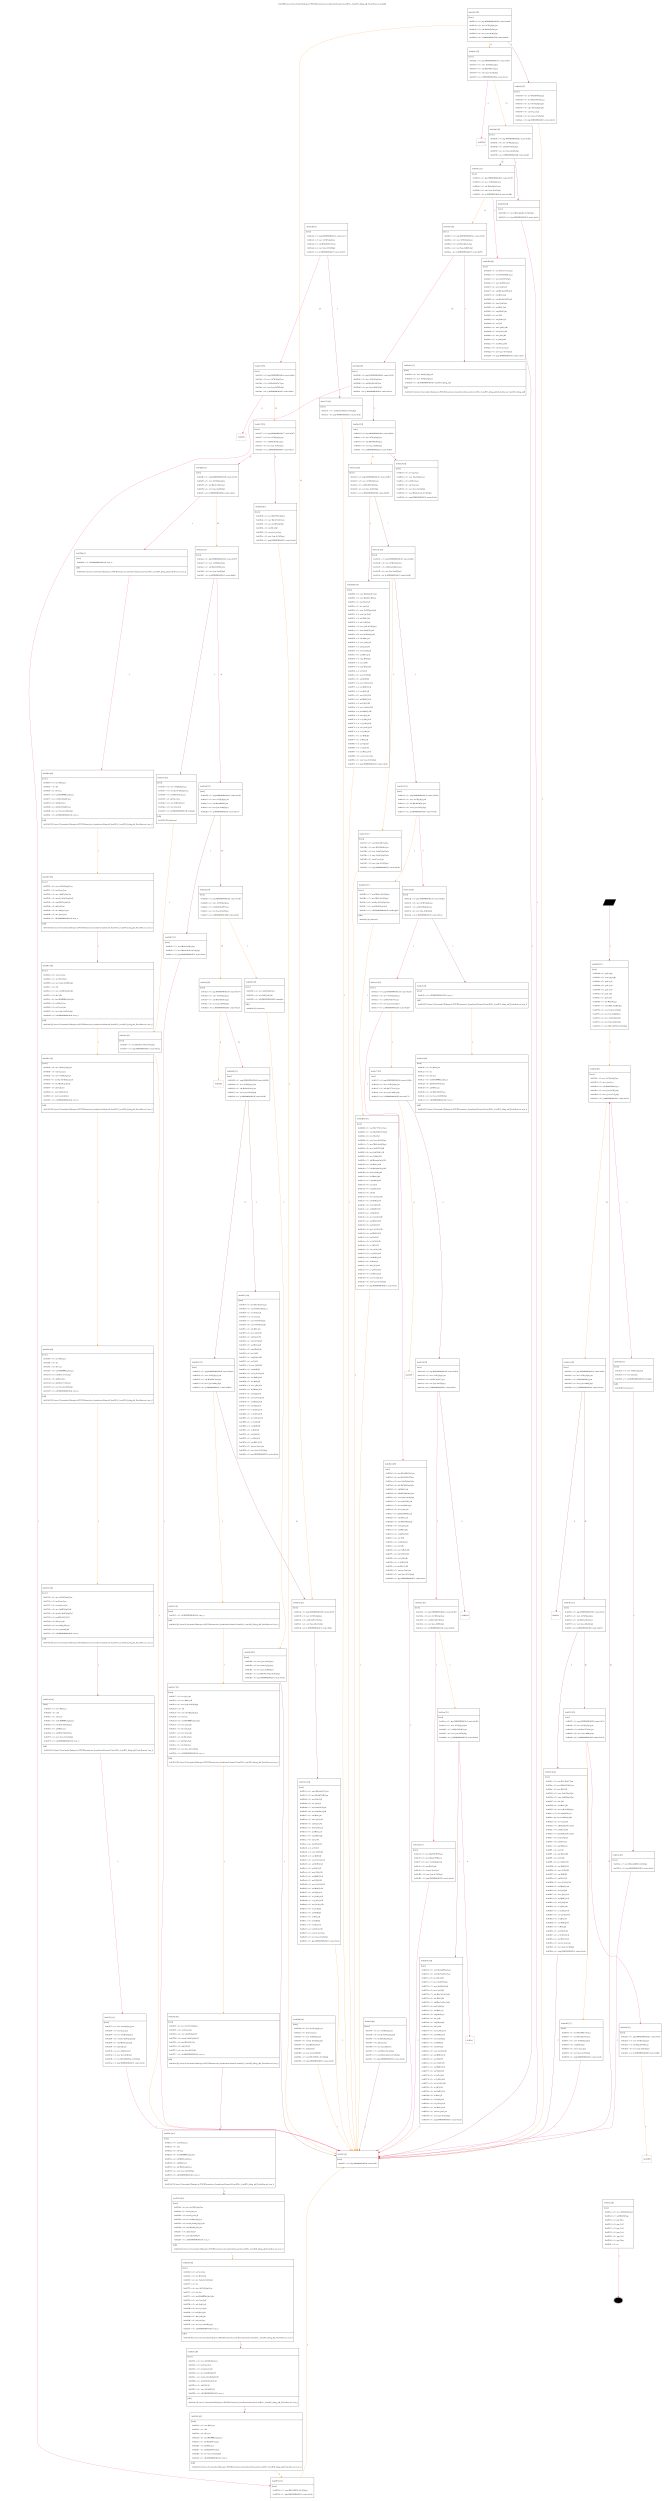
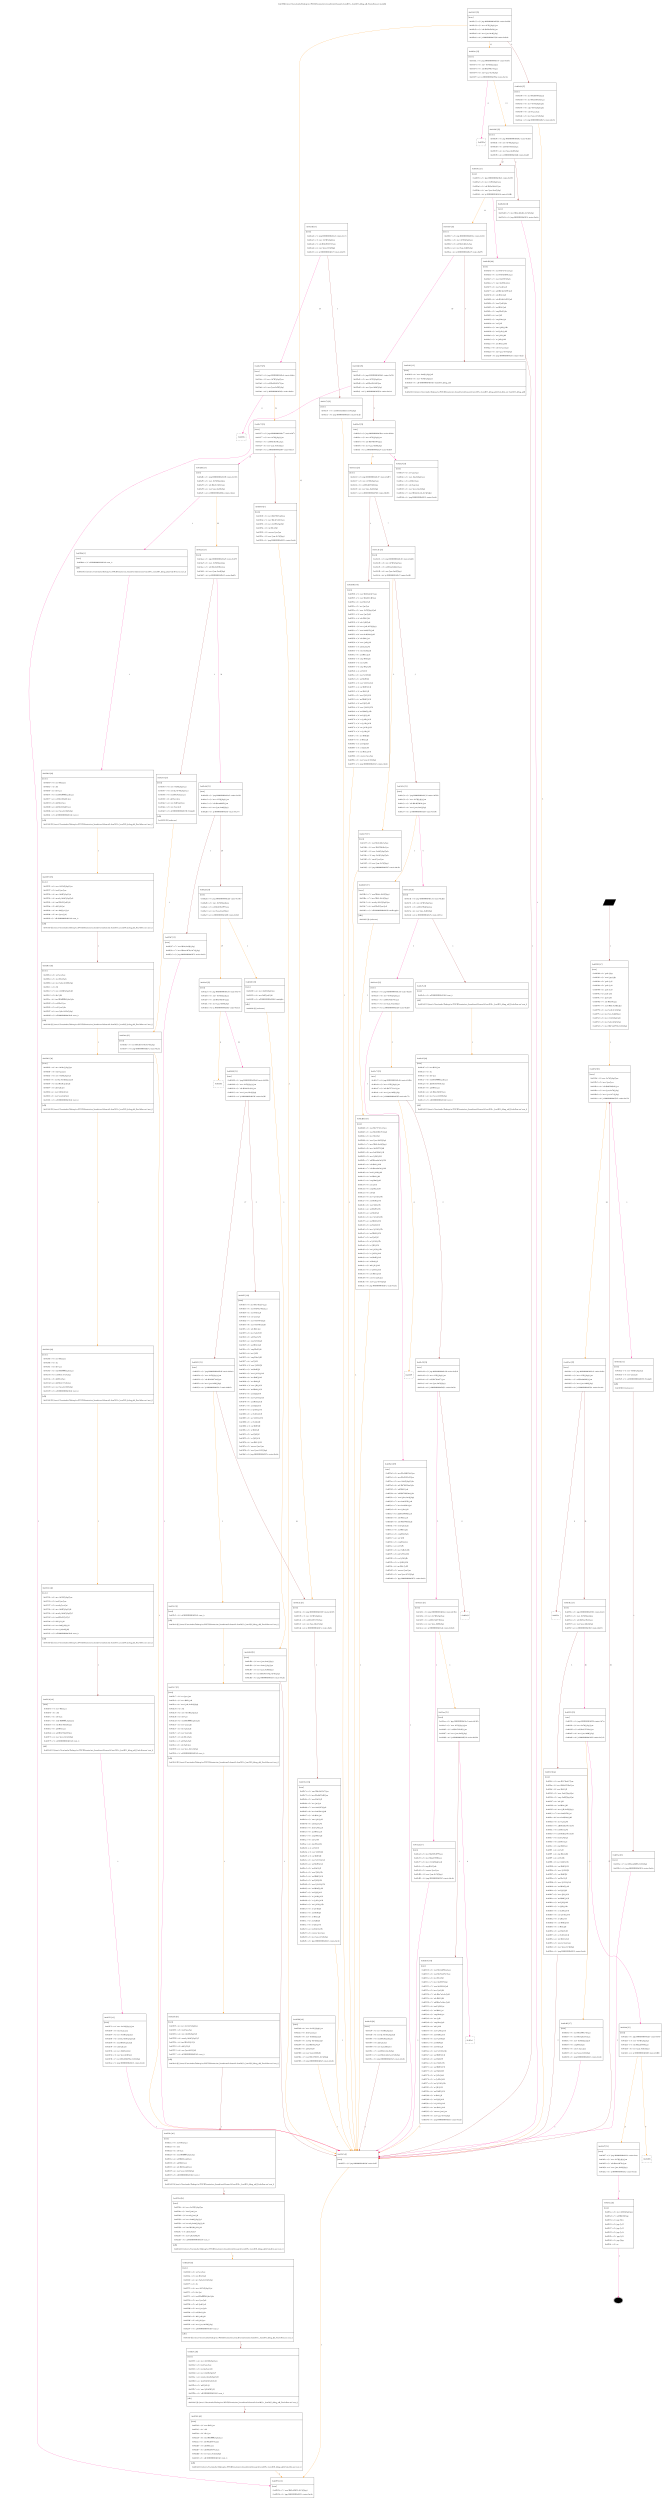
node "0x401a27 [25]": added
edge "0x402596 [12]" -> "0x40267a [5]": reversed
